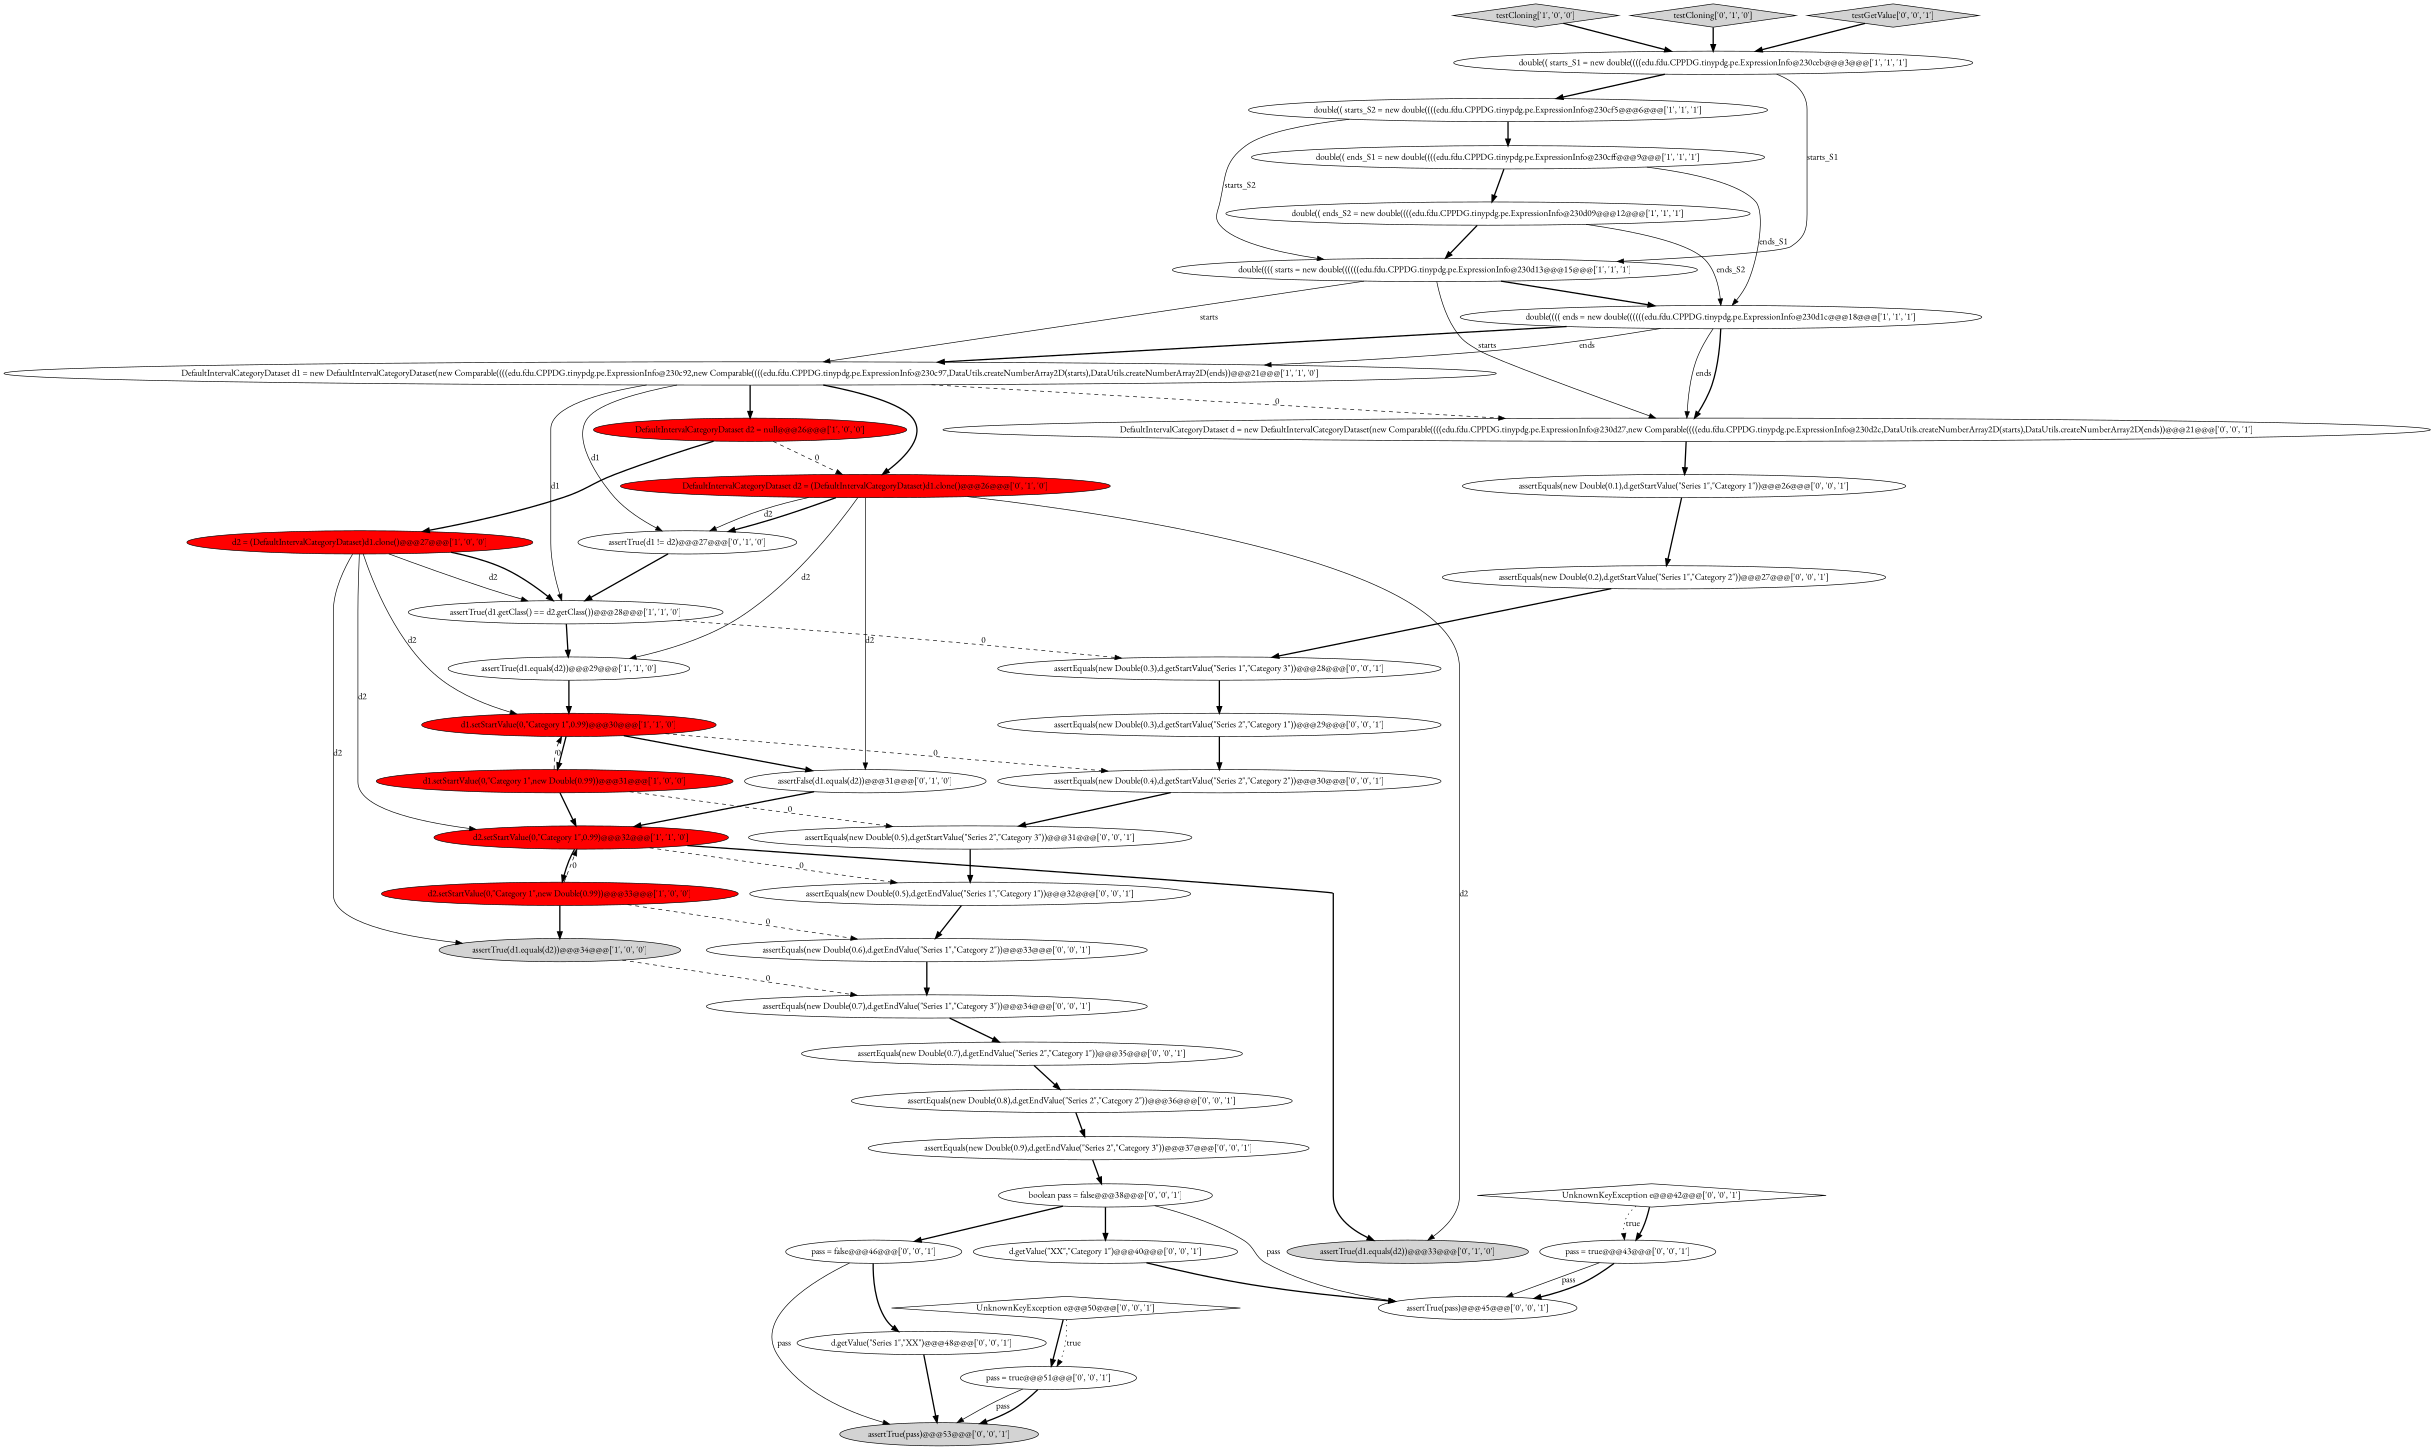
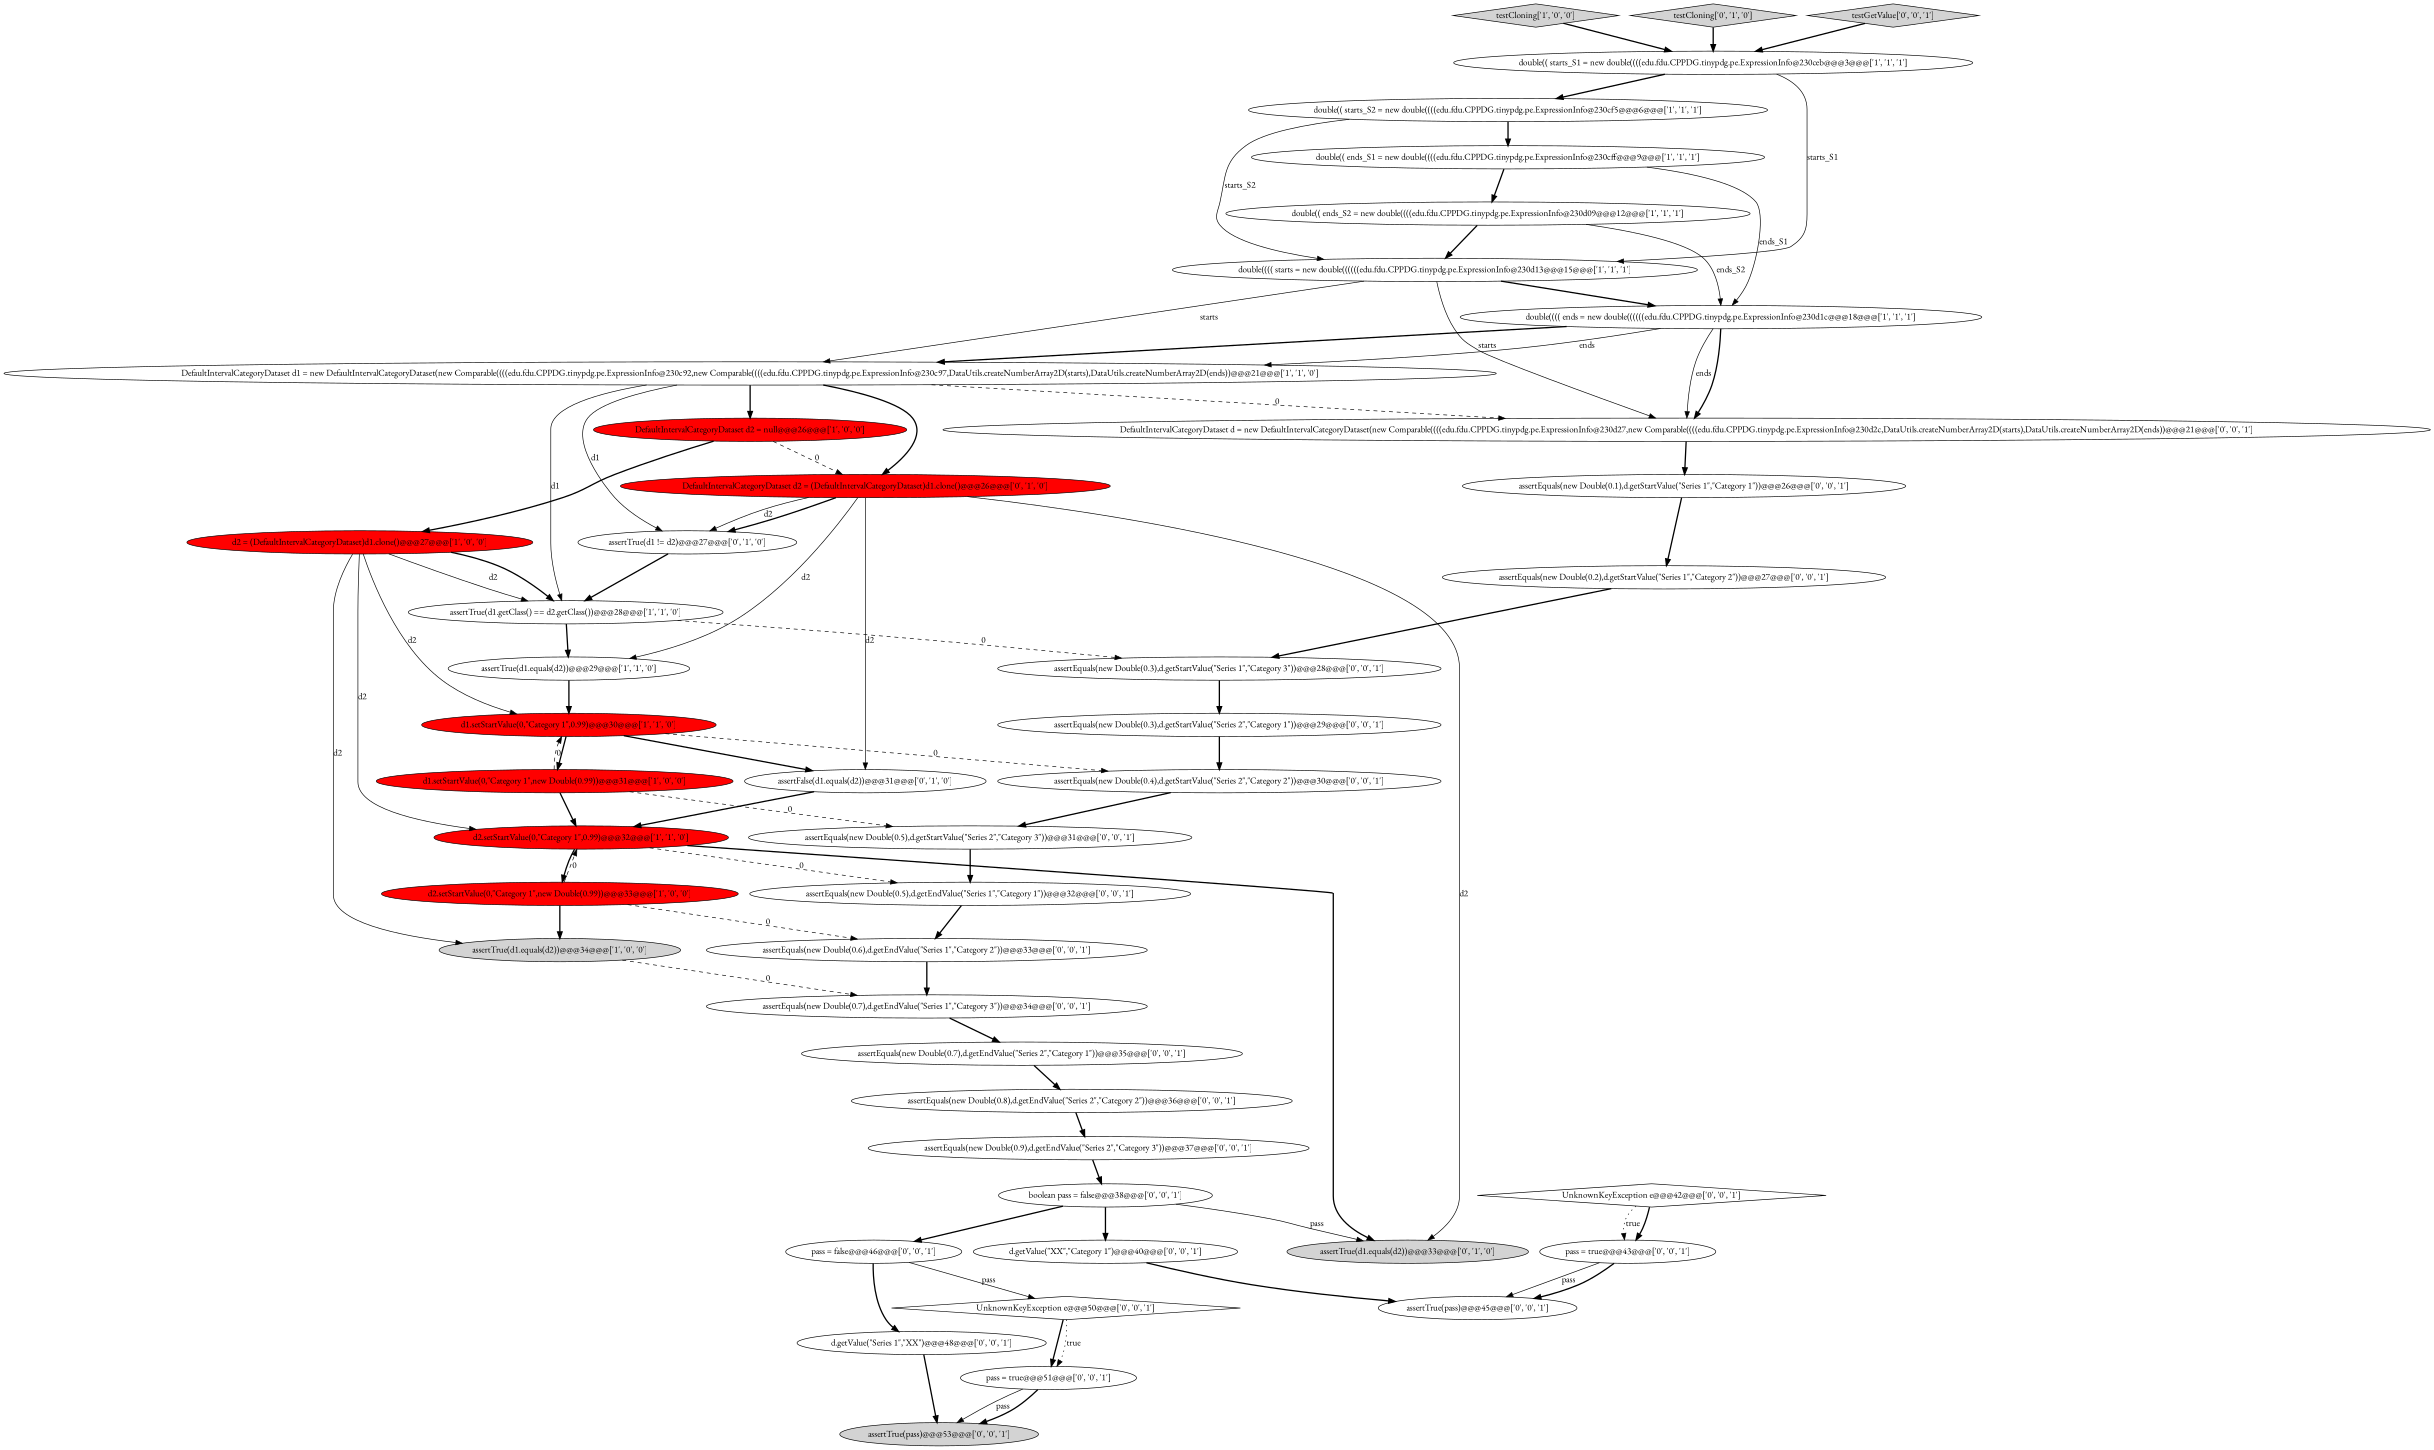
edge "boolean pass = false@@@38@@@['0', '0', '1']" -> "assertTrue(pass)@@@45@@@['0', '0', '1']": now "boolean pass = false@@@38@@@['0', '0', '1']" -> "assertTrue(d1.equals(d2))@@@33@@@['0', '1', '0']"
edge "pass = false@@@46@@@['0', '0', '1']" -> "assertTrue(pass)@@@53@@@['0', '0', '1']": now "pass = false@@@46@@@['0', '0', '1']" -> "UnknownKeyException e@@@50@@@['0', '0', '1']"
